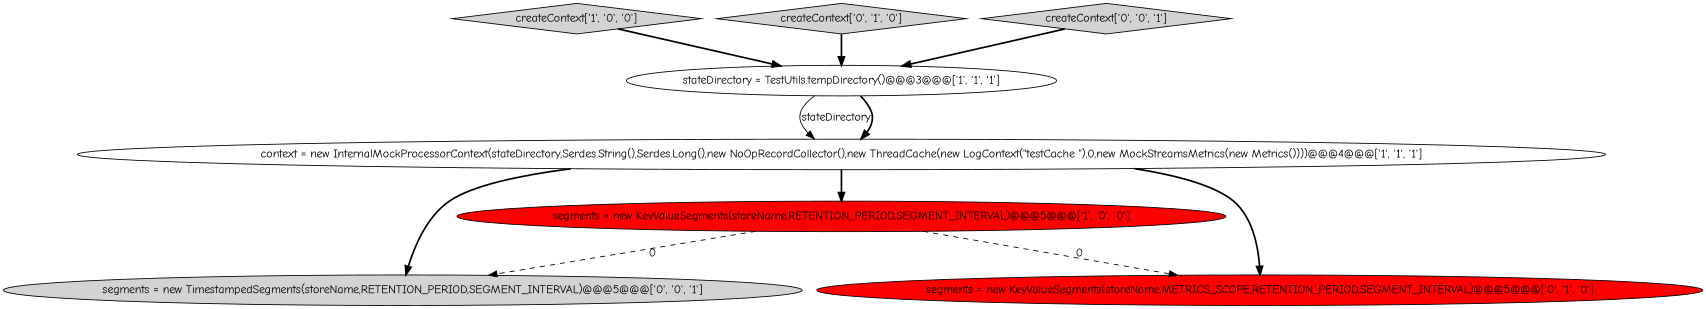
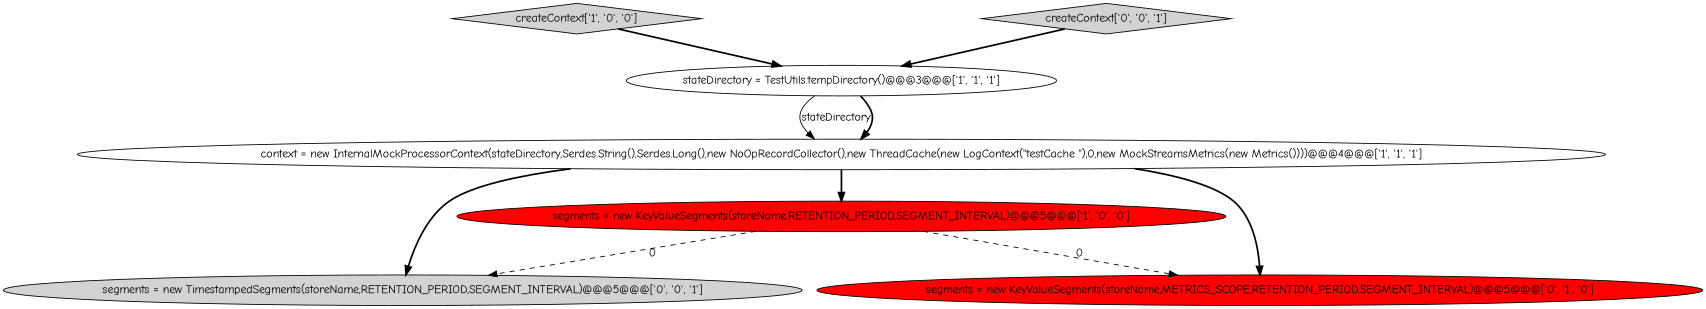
node "createContext['0', '1', '0']": removed
